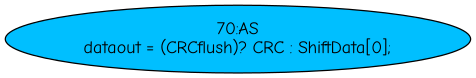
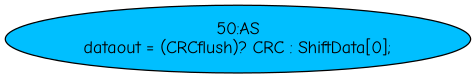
node "70:AS dataout = (CRCflush)? CRC : ShiftData[0];": label "70:AS dataout = (CRCflush)? CRC : ShiftData[0];" -> "50:AS dataout = (CRCflush)? CRC : ShiftData[0];"
